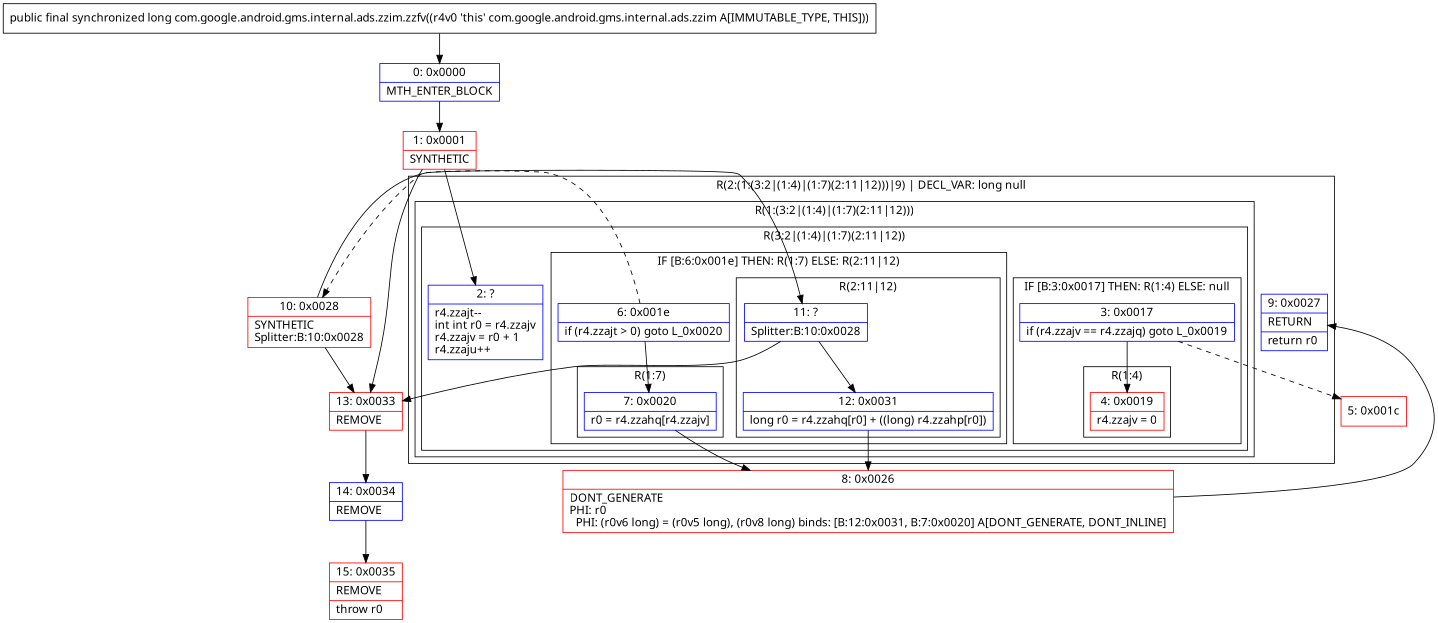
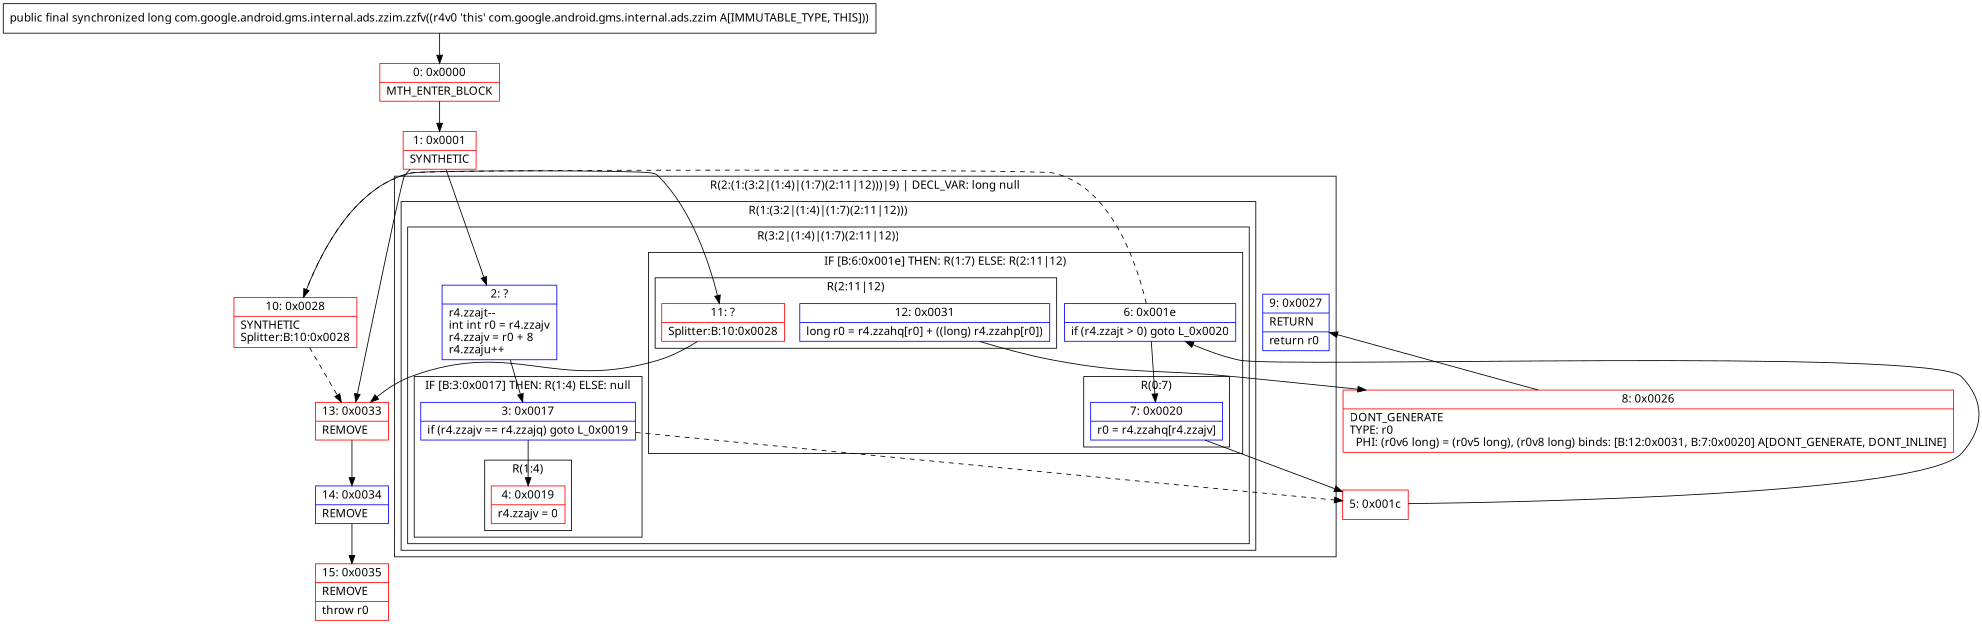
node "0: 0x0000": color blue -> red
node "11: ?": color blue -> red
node "2: ?": text "r4.zzajv = r0 + 1" -> "r4.zzajv = r0 + 8"
edge "11: ?" -> "12: 0x0031": removed
edge "10: 0x0028" -> "13: 0x0033": style solid -> dashed
edge "5: 0x001c" -> "6: 0x001e": added
cluster "R(1:7)": label "R(1:7)" -> "R(0:7)"
edge "2: ?" -> "3: 0x0017": added
edge "7: 0x0020" -> "8: 0x0026": now "7: 0x0020" -> "5: 0x001c"
node "8: 0x0026": text "PHI: r0" -> "TYPE: r0"
